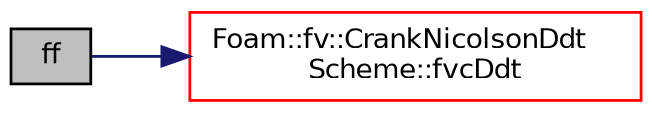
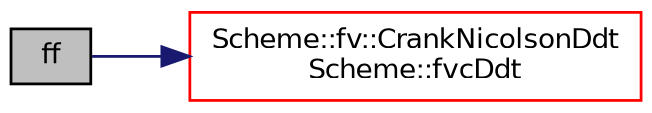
node "Foam::fv::CrankNicolsonDdt Scheme::fvcDdt": label "Foam::fv::CrankNicolsonDdt Scheme::fvcDdt" -> "Scheme::fv::CrankNicolsonDdt Scheme::fvcDdt"
